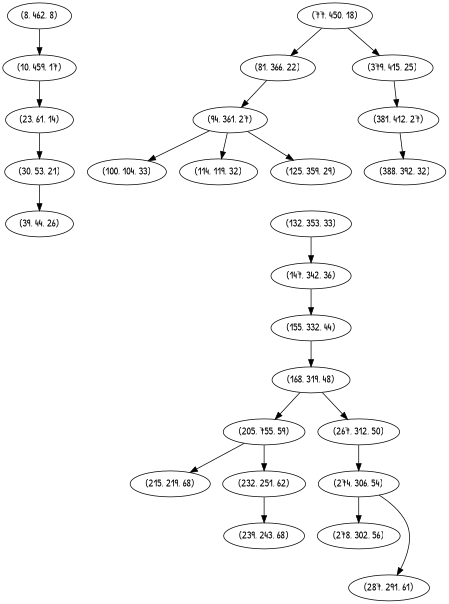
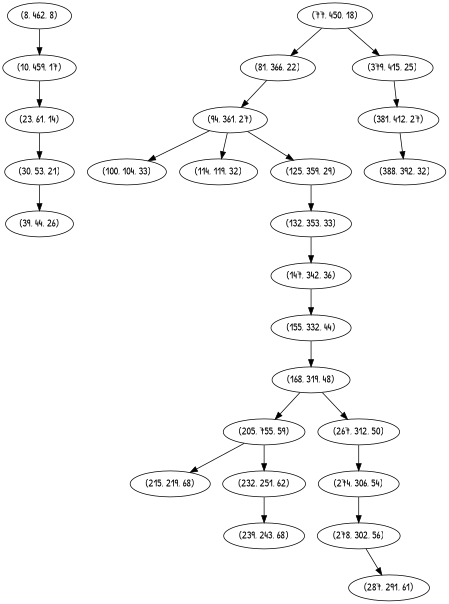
edge "(125, 359, 29)" -> "(132, 353, 33)": added
edge "(274, 306, 54)" -> "(287, 291, 61)": now "(278, 302, 56)" -> "(287, 291, 61)"
